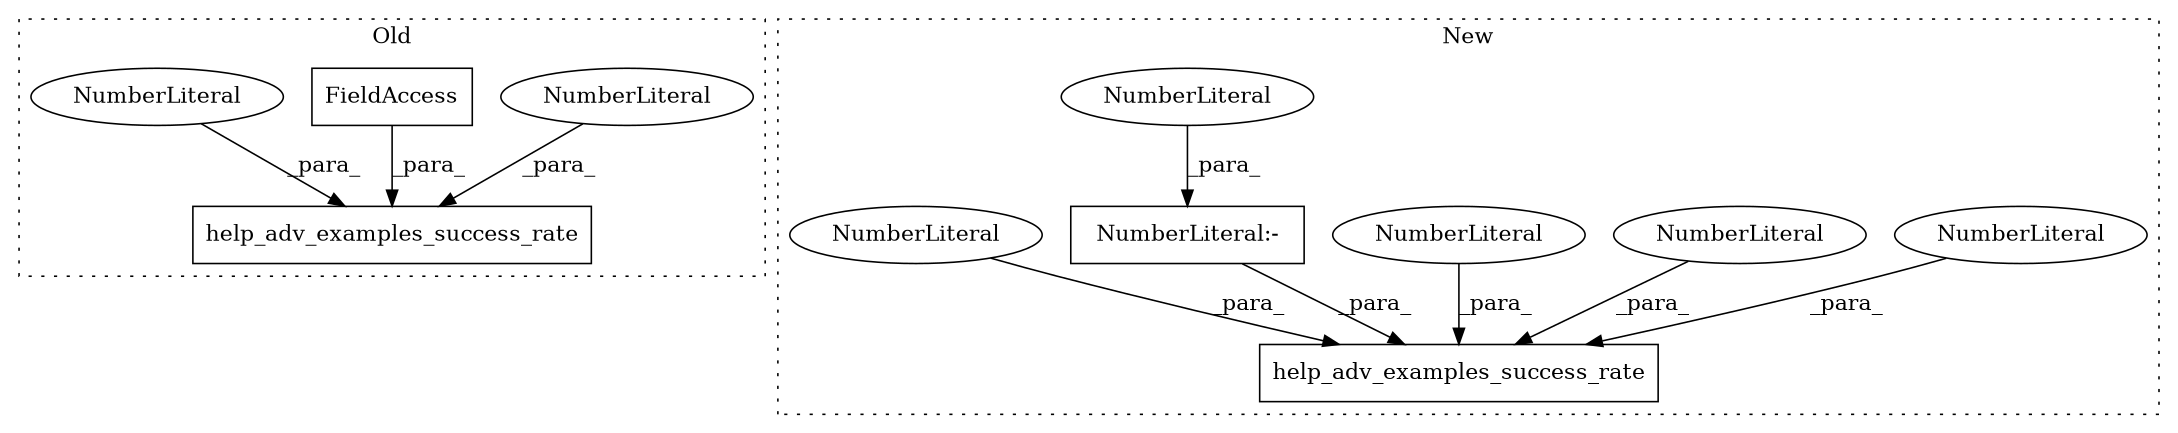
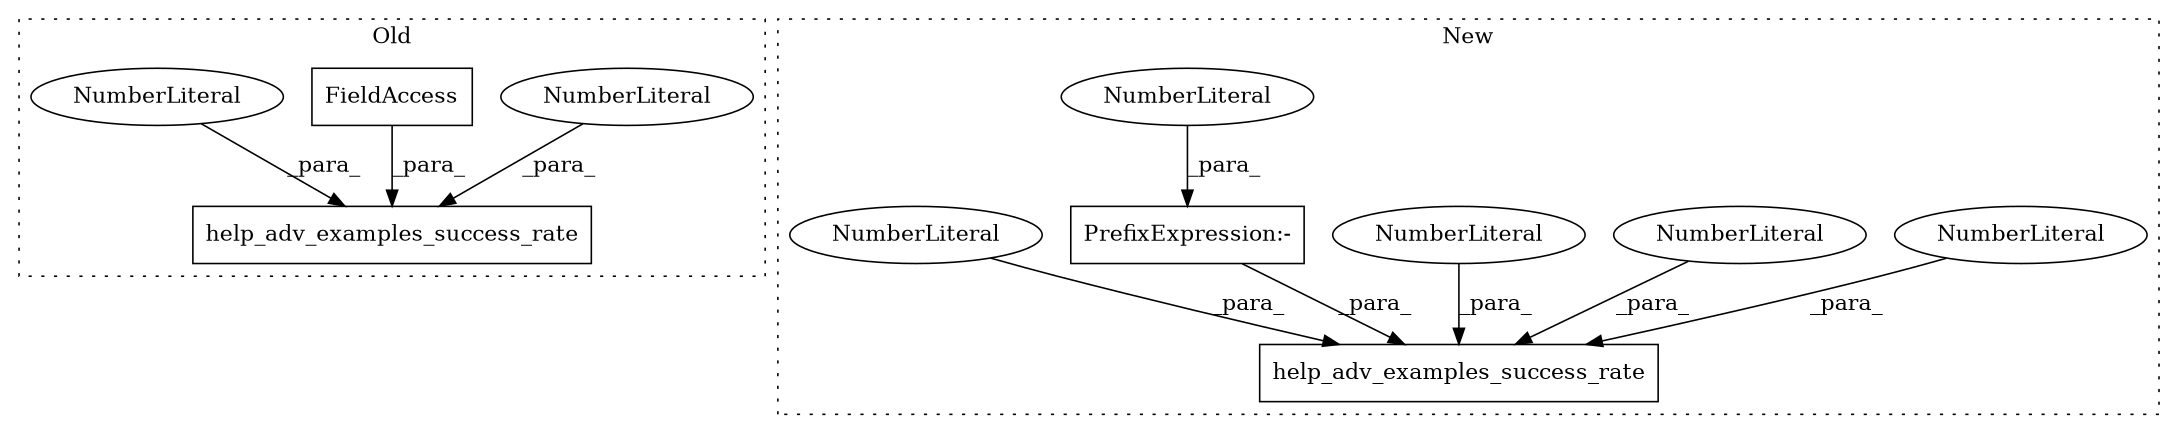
node "NumberLiteral:-": label "NumberLiteral:-" -> "PrefixExpression:-"
